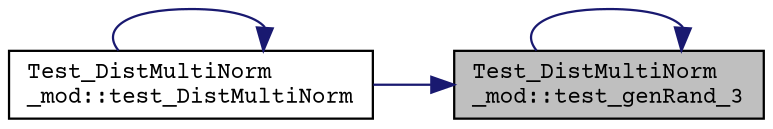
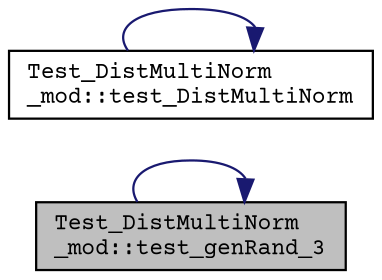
edge "Test_DistMultiNorm _mod::test_DistMultiNorm" -> "Test_DistMultiNorm _mod::test_genRand_3": removed
